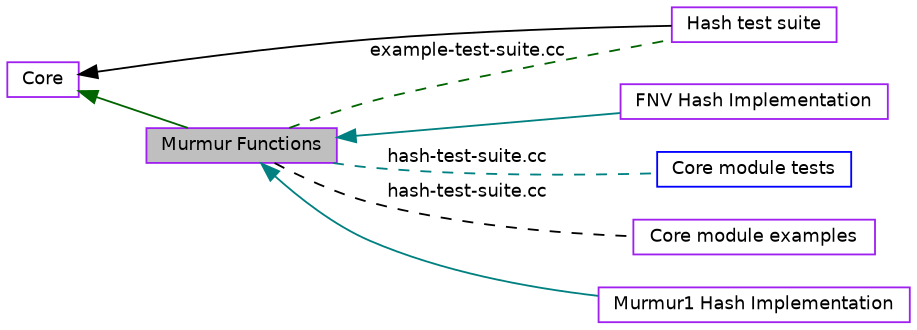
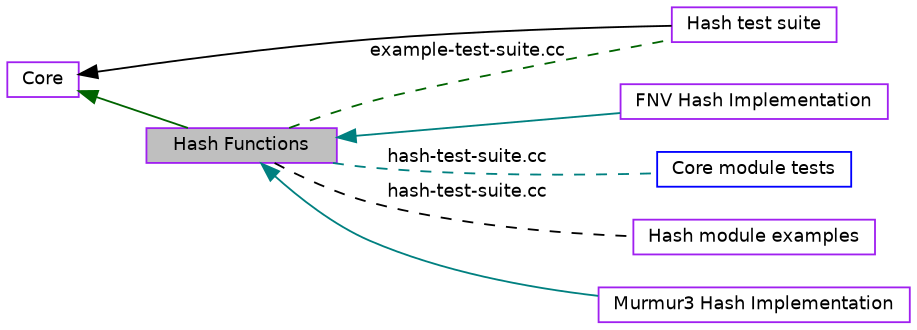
node "Murmur Functions": label "Murmur Functions" -> "Hash Functions"
node "Core module examples": label "Core module examples" -> "Hash module examples"
node "Murmur1 Hash Implementation": label "Murmur1 Hash Implementation" -> "Murmur3 Hash Implementation"
